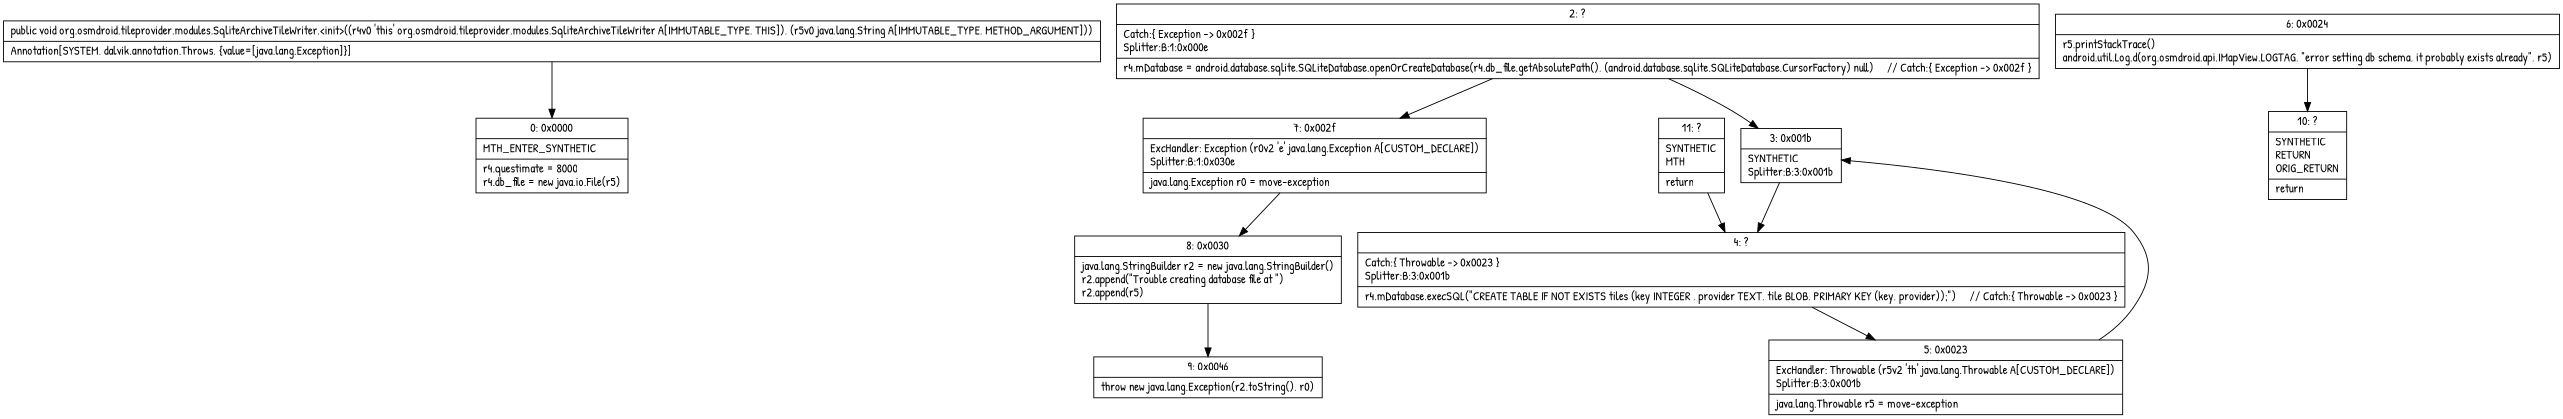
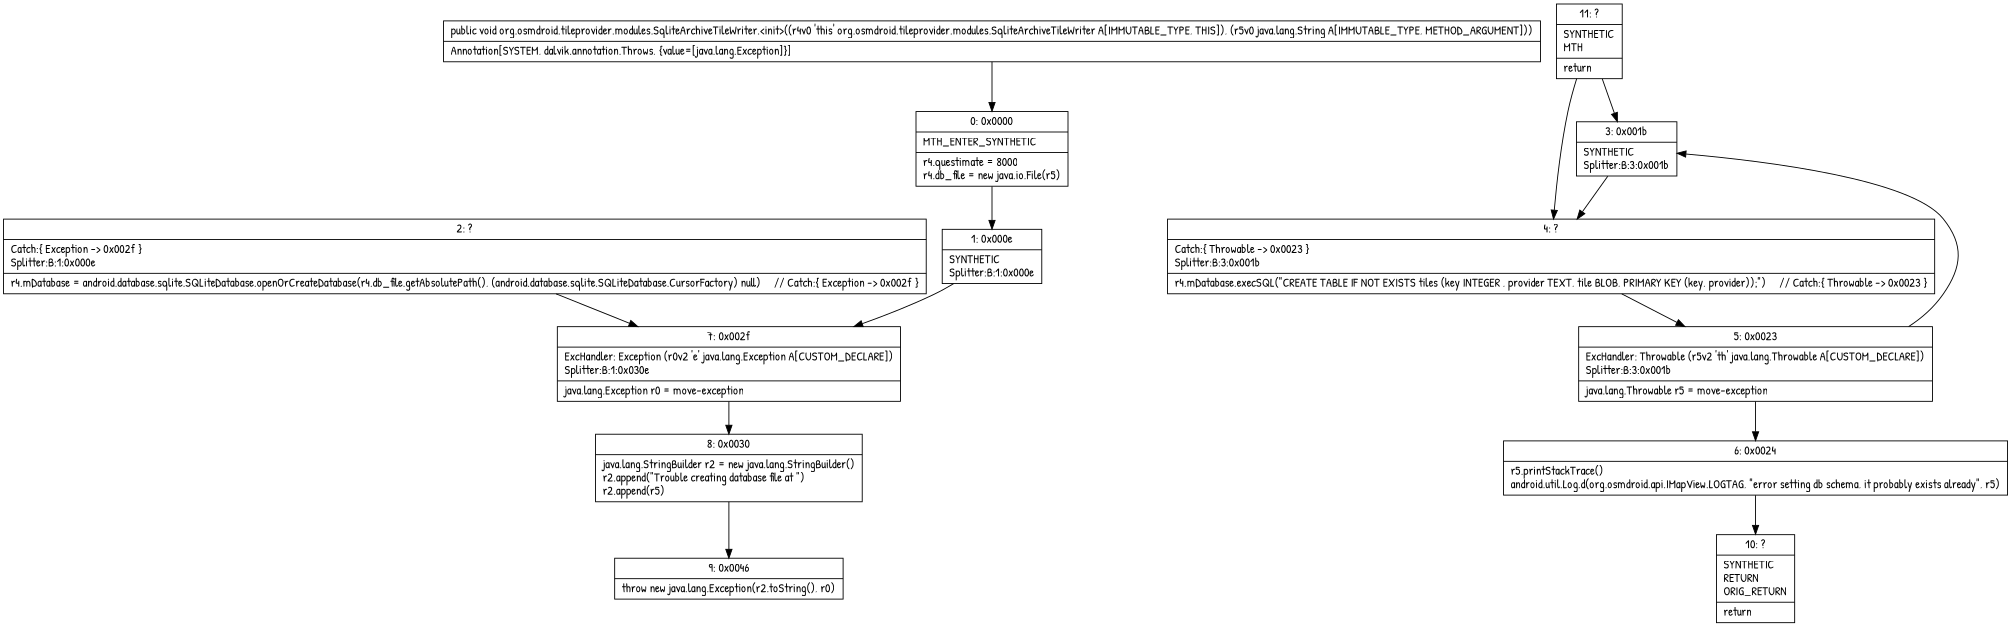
edge "2: ?" -> "3: 0x001b": now "11: ?" -> "3: 0x001b"
node "1: 0x000e": added
edge "5: 0x0023" -> "6: 0x0024": added
